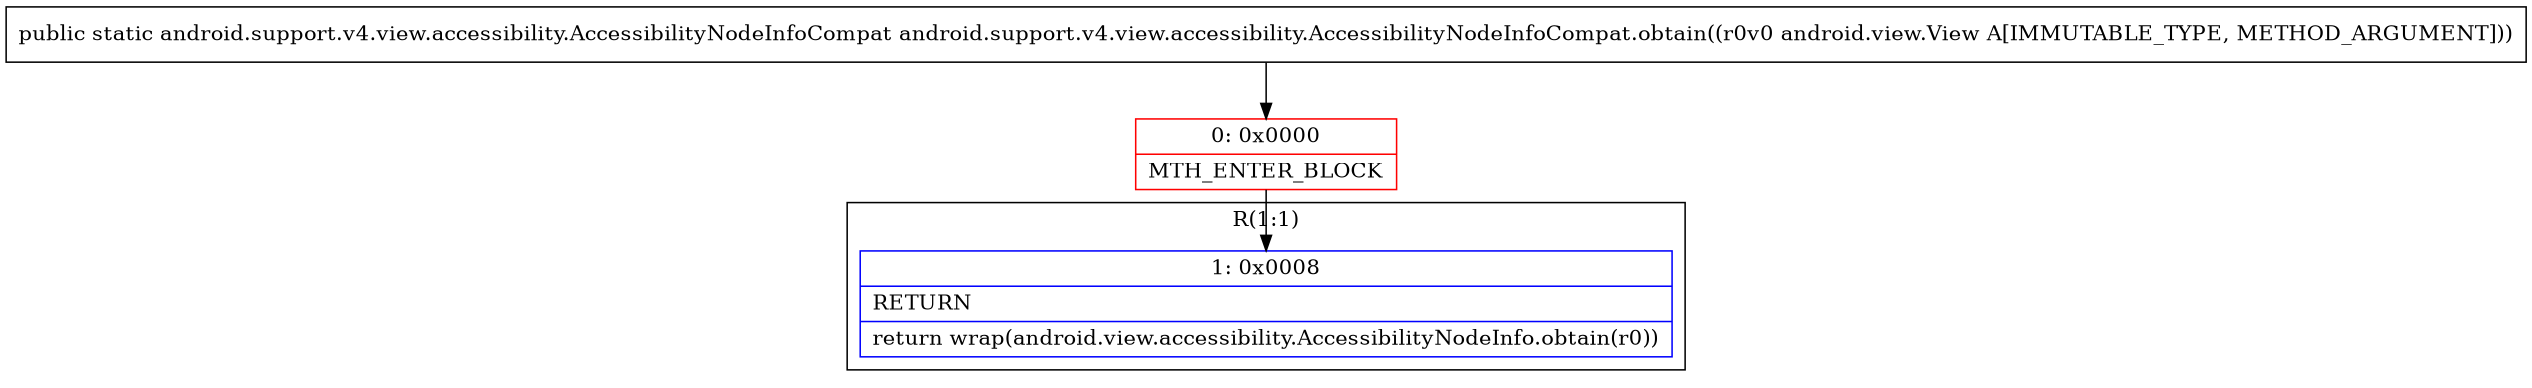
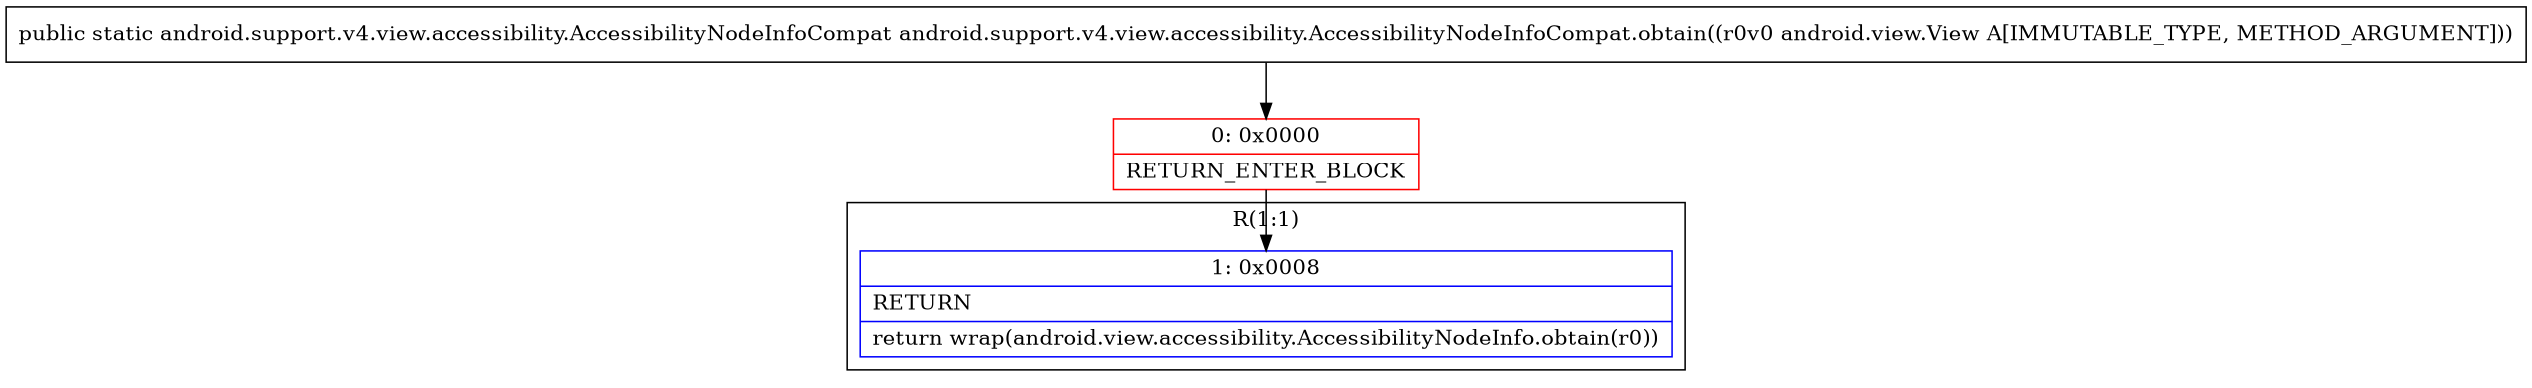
node "0: 0x0000": text "MTH_ENTER_BLOCK" -> "RETURN_ENTER_BLOCK"
